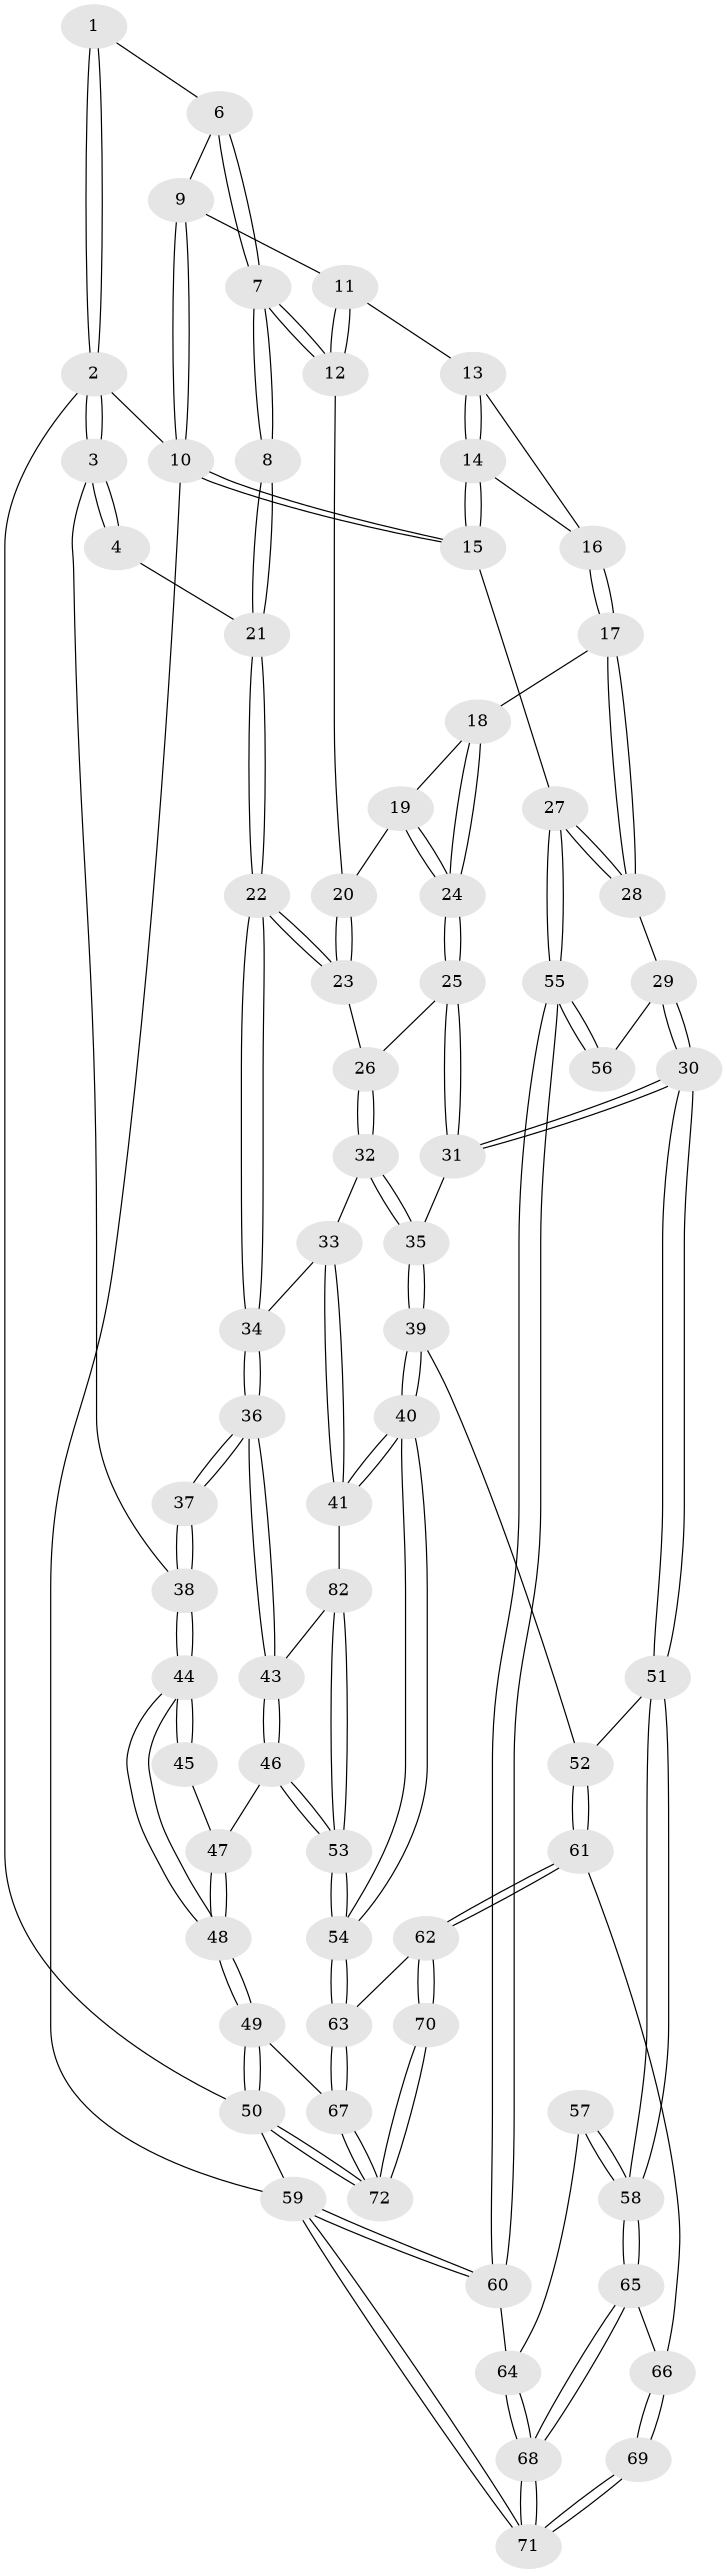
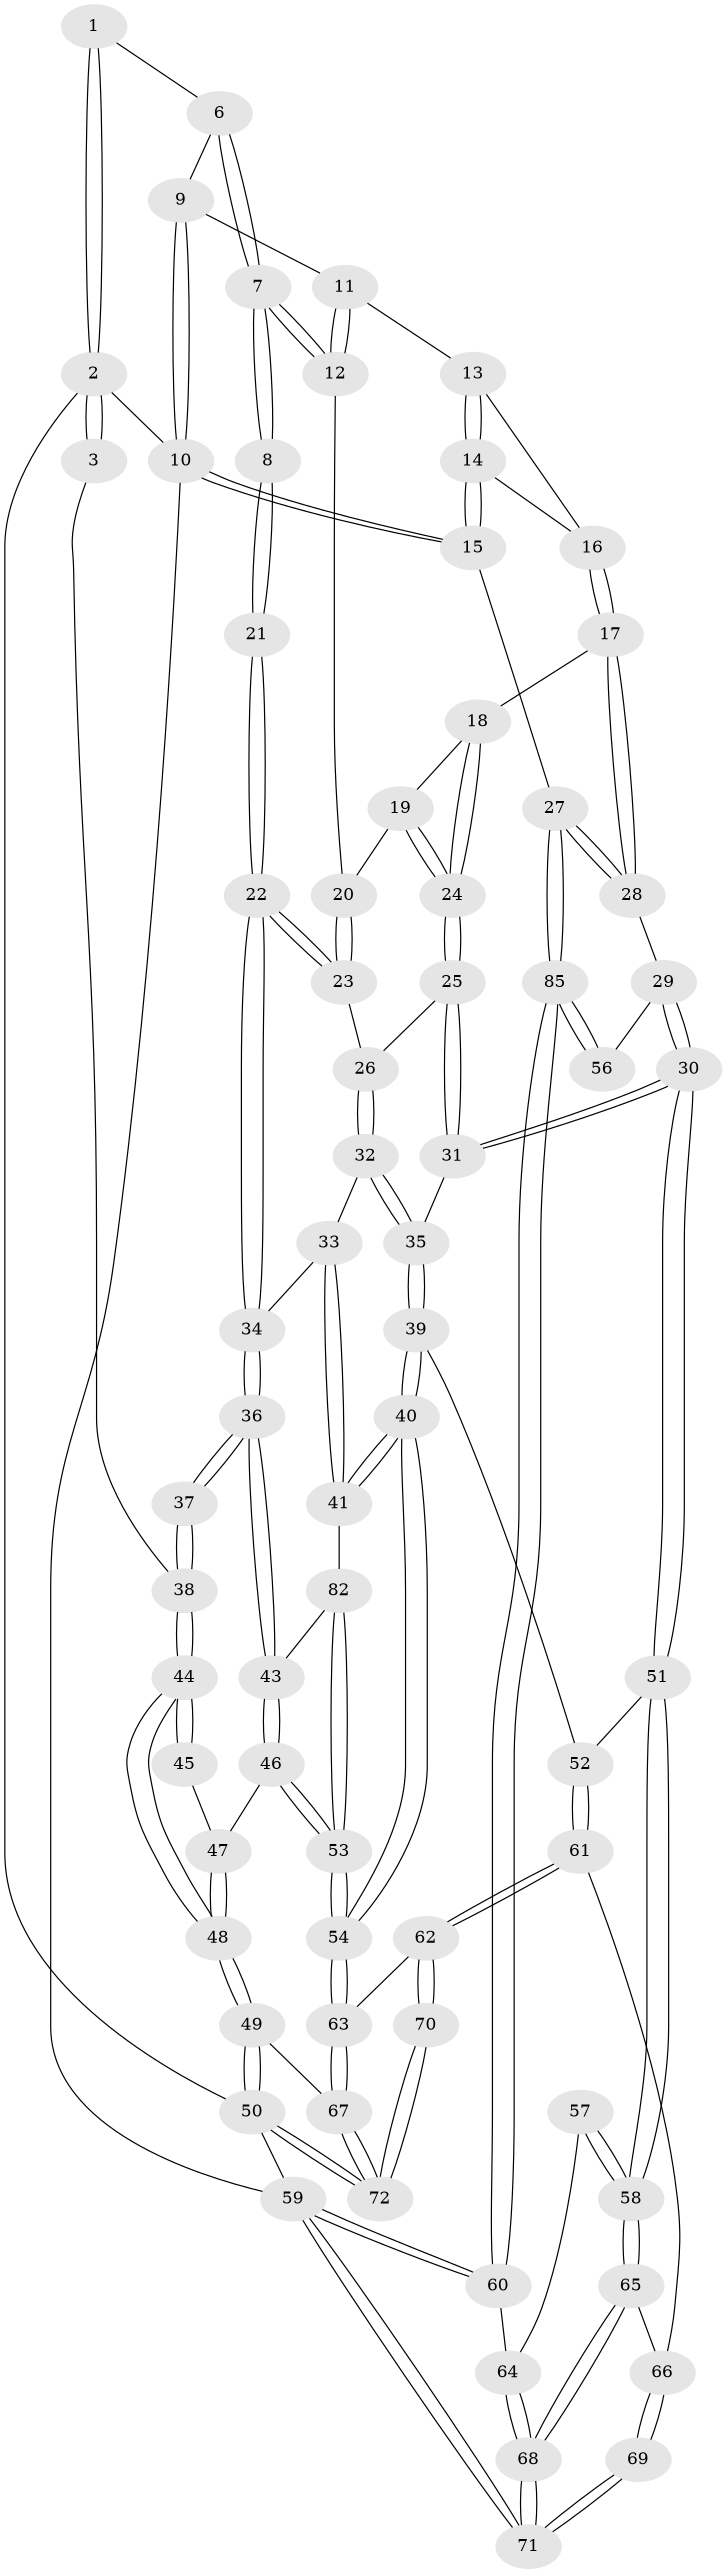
node "4": removed
node "55": label "55" -> "85"
